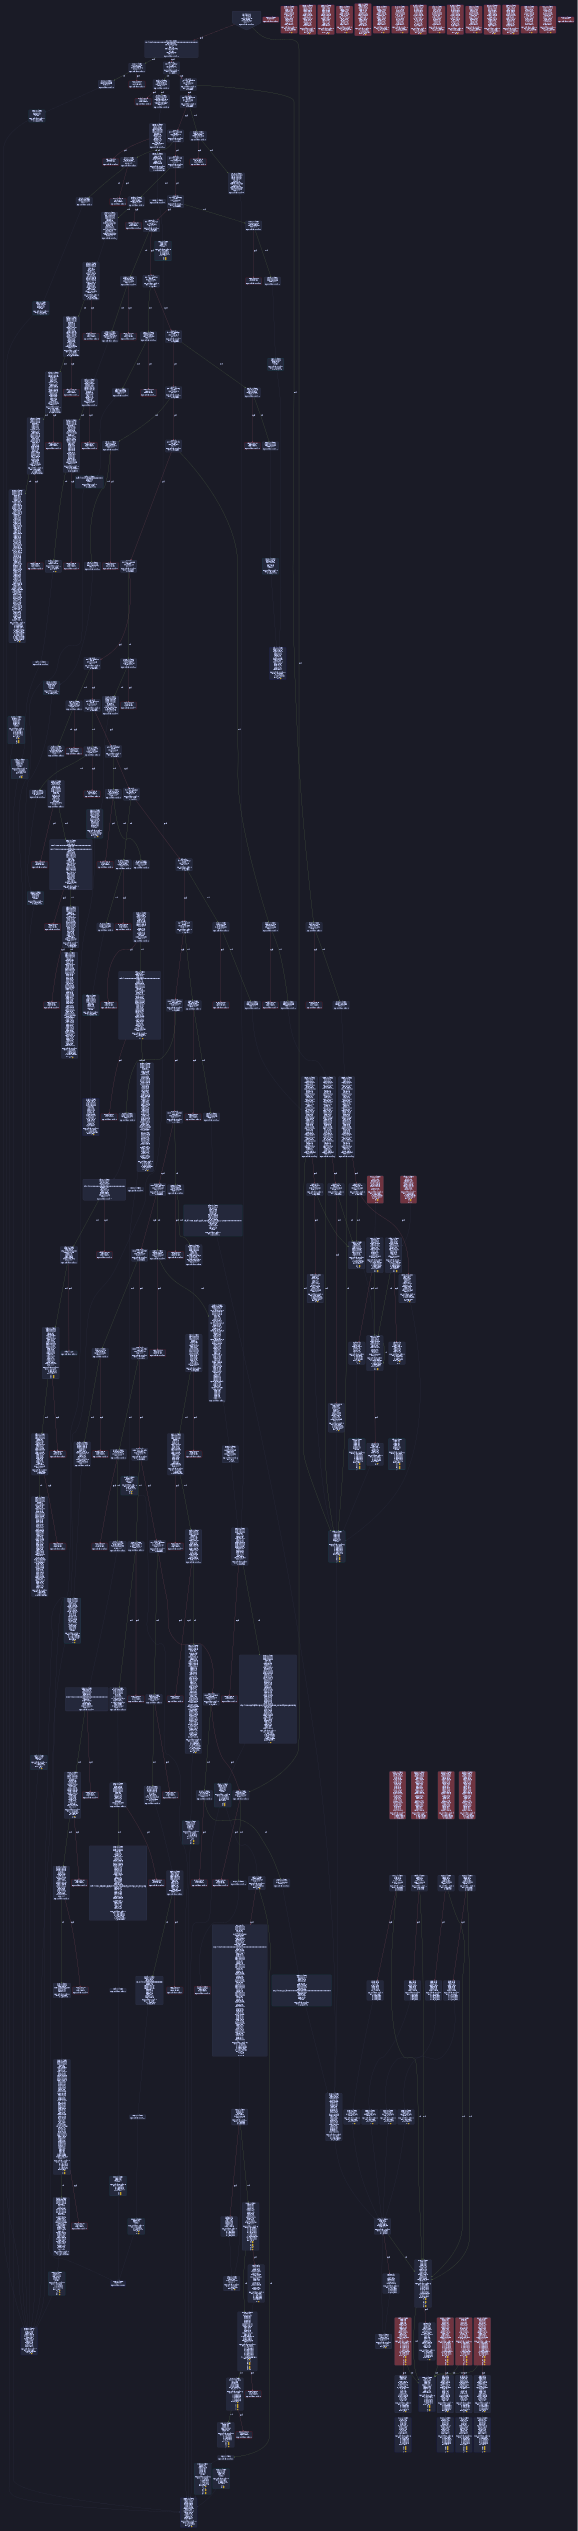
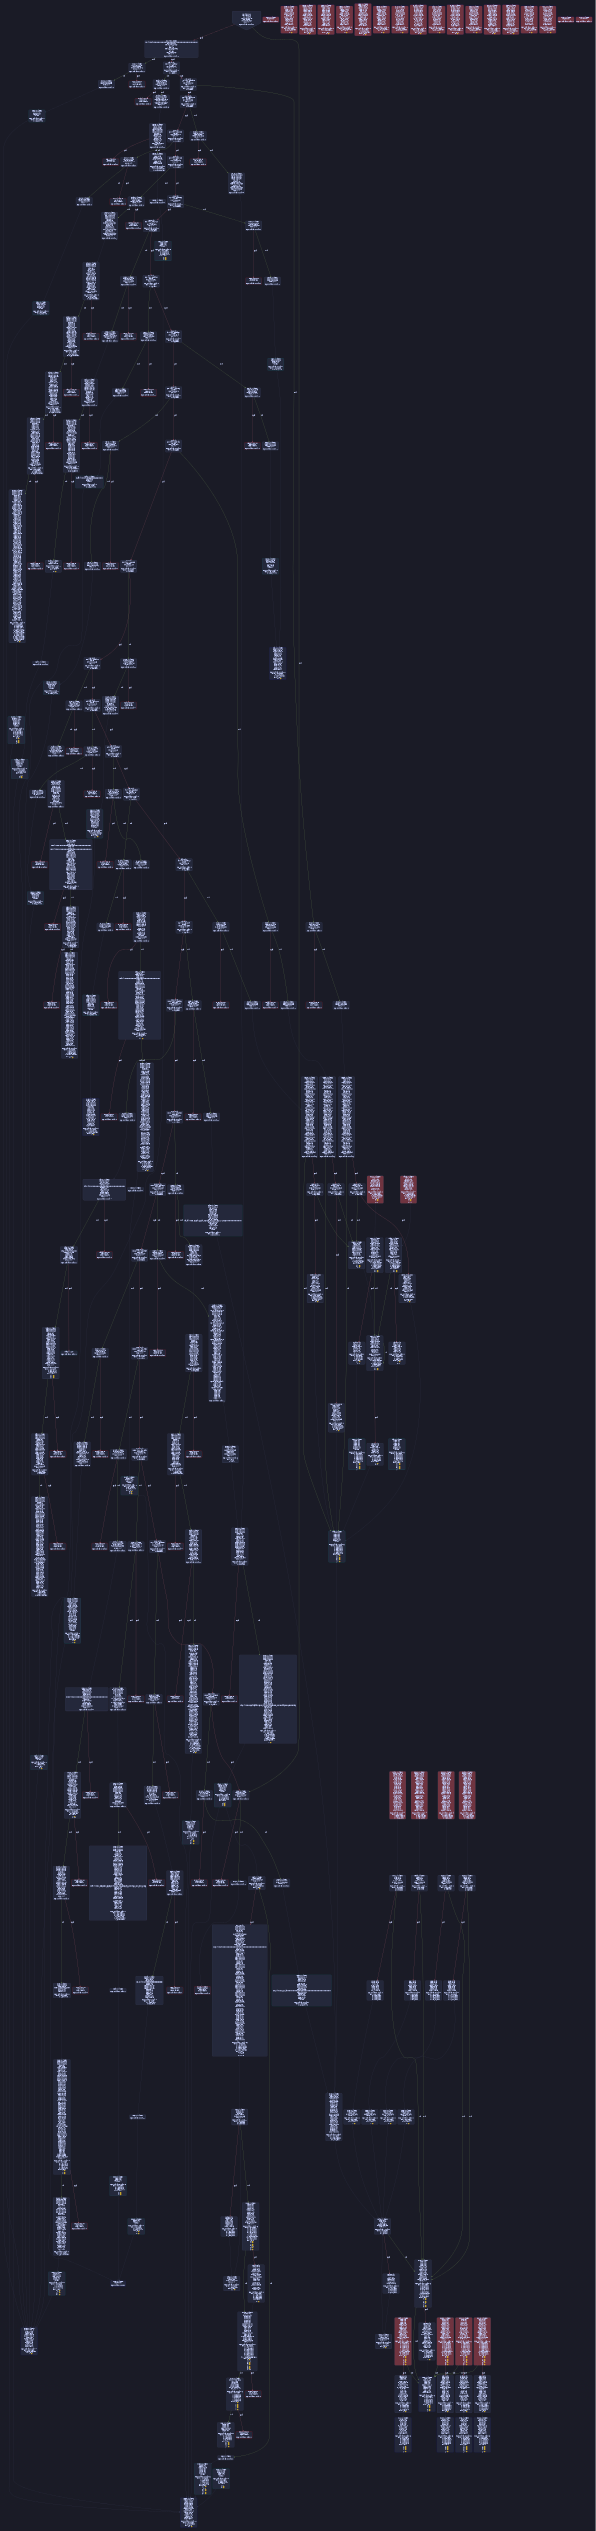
node "[075a] JUMPDEST [075b] STOP Stack size req: 0, sizeΔ: 0": added
node "[0d8d] JUMPDEST Stack acb req: 0, sizeΔ: 0": label "[0d8d] JUMPDEST Stack acb req: 0, sizeΔ: 0" -> "[0d8d] JUMPDEST Stack size req: 0, sizeΔ: 0"
